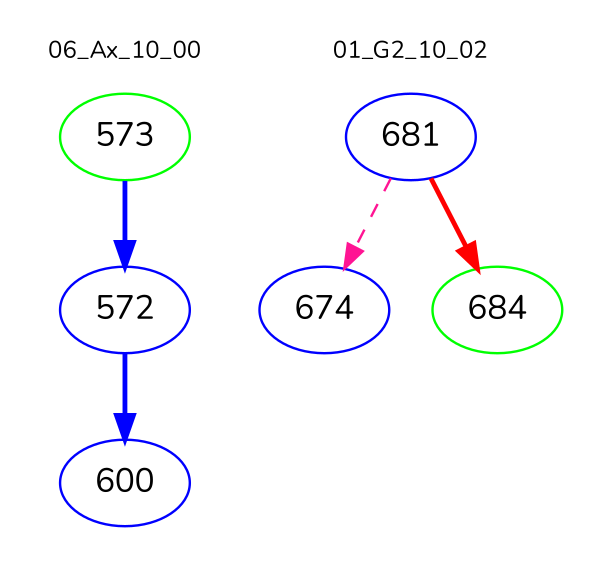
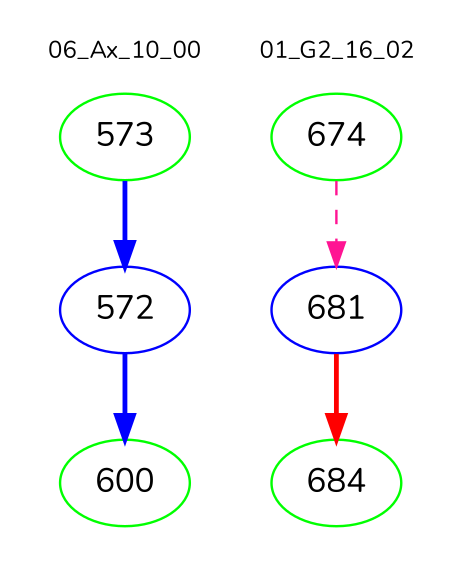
cluster "01_G2_10_02": label "01_G2_10_02" -> "01_G2_16_02"
edge "681" -> "674": reversed
node "674": color blue -> green
node "600": color blue -> green
